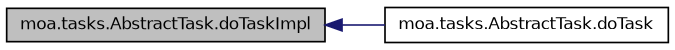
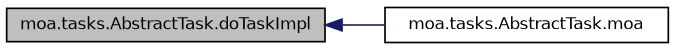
node "moa.tasks.AbstractTask.doTask": label "moa.tasks.AbstractTask.doTask" -> "moa.tasks.AbstractTask.moa"
